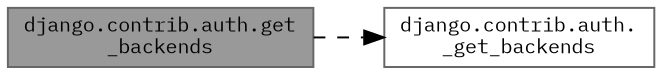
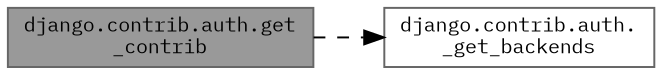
node "django.contrib.auth.get _backends": label "django.contrib.auth.get _backends" -> "django.contrib.auth.get _contrib"
